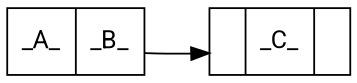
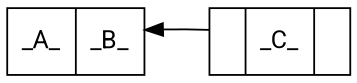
edge "_A_" -> "_C_": reversed
